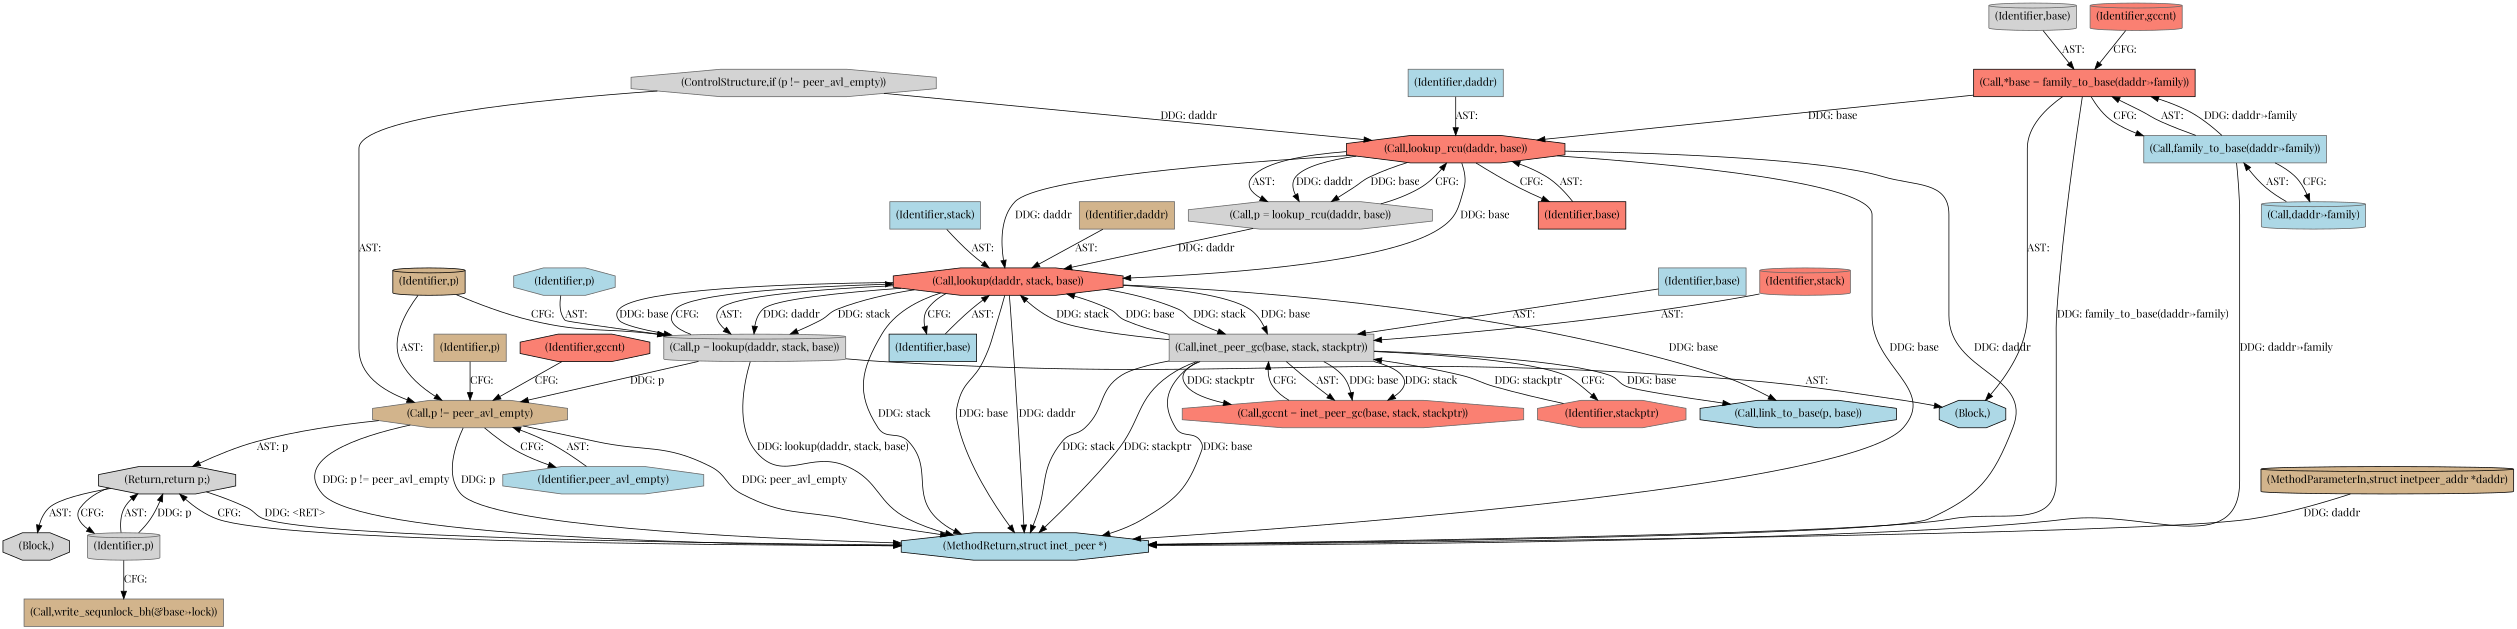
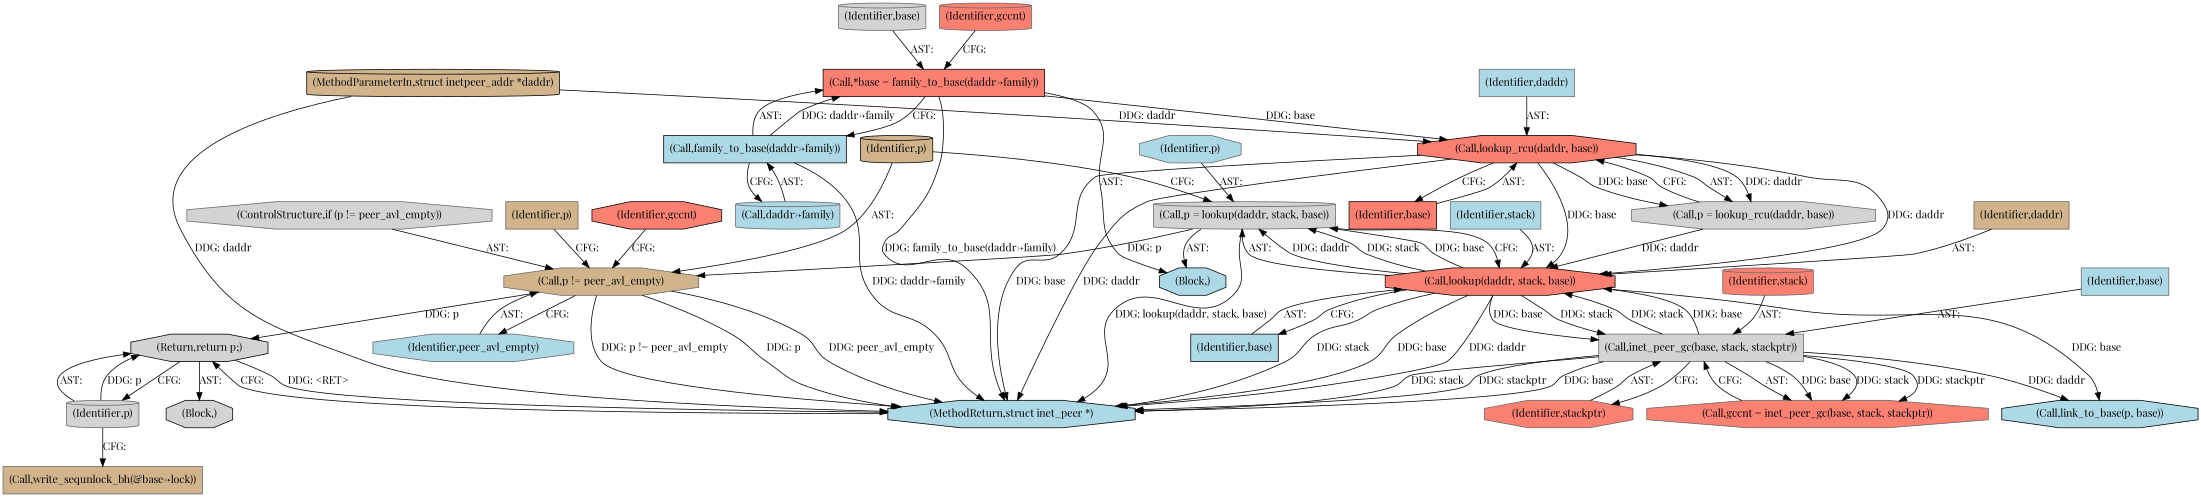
edge "(ControlStructure,if (p != peer_avl_empty))" -> "(Call,lookup_rcu(daddr, base))": now "(MethodParameterIn,struct inetpeer_addr *daddr)" -> "(Call,lookup_rcu(daddr, base))"
node "(Call,family_to_base(daddr->family))": color gray40 -> black
edge "(Identifier,stackptr)" -> "(Call,inet_peer_gc(base, stack, stackptr))": label "DDG: stackptr" -> "AST: "
edge "(Call,inet_peer_gc(base, stack, stackptr))" -> "(Call,link_to_base(p, base))": label "DDG: base" -> "DDG: daddr"
edge "(Call,p != peer_avl_empty)" -> "(Return,return p;)": label "AST: p" -> "DDG: p"
